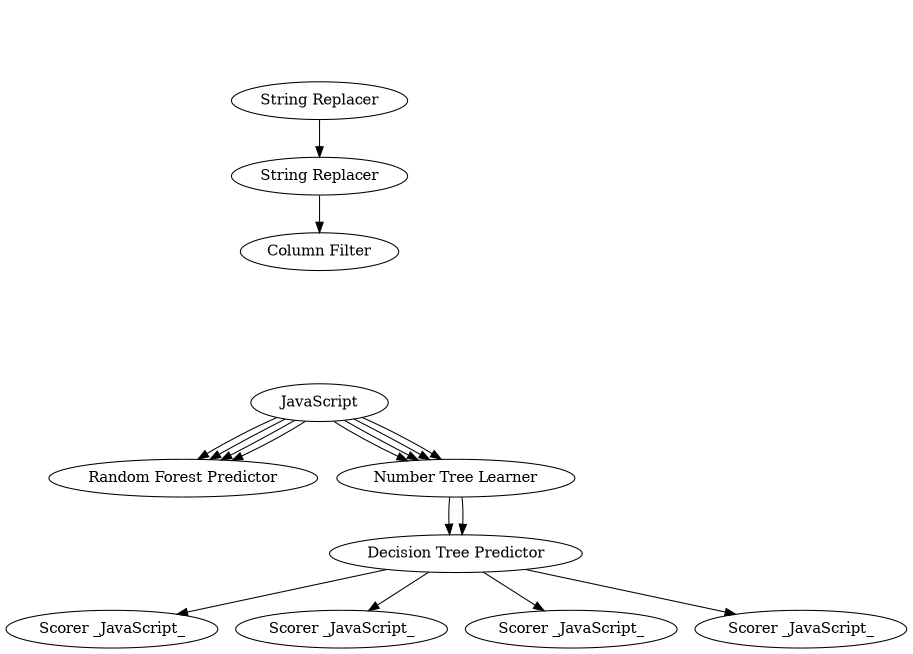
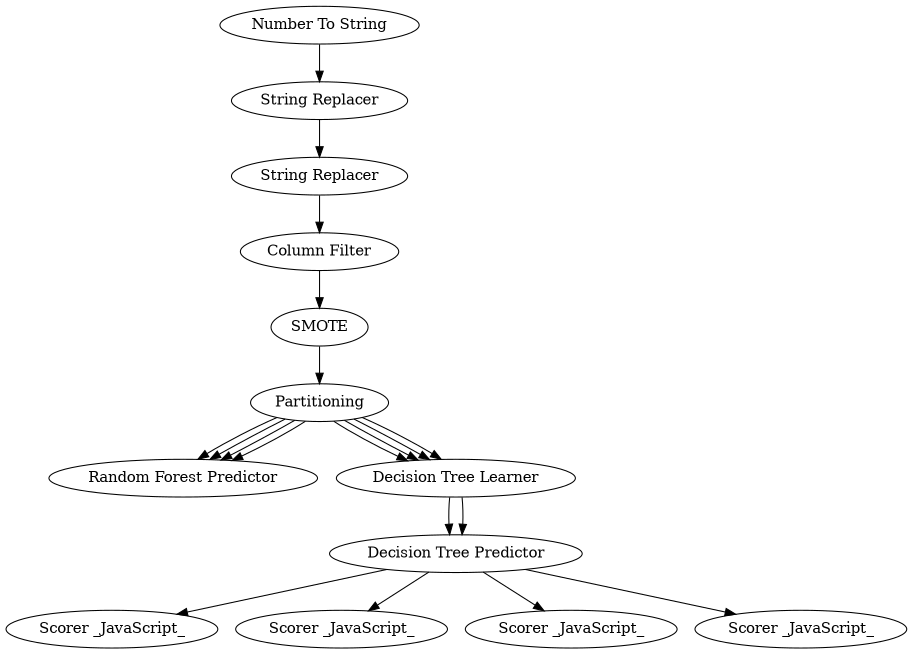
node "Number To String": added
node "SMOTE": added
node "JavaScript": label "JavaScript" -> "Partitioning"
node "Number Tree Learner": label "Number Tree Learner" -> "Decision Tree Learner"
